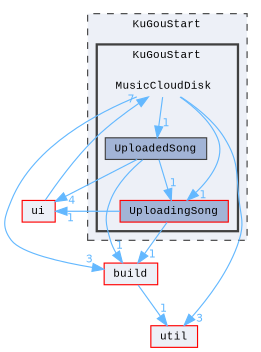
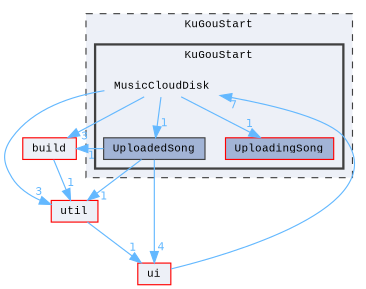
edge "UploadedSong" -> "UploadingSong": now "UploadedSong" -> "util"
edge "UploadingSong" -> "ui": now "util" -> "ui"
edge "UploadingSong" -> "build": removed
